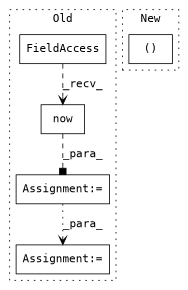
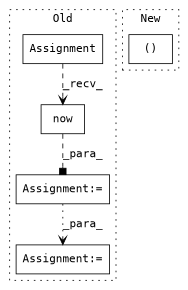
node "FieldAccess": label "FieldAccess" -> "Assignment"
